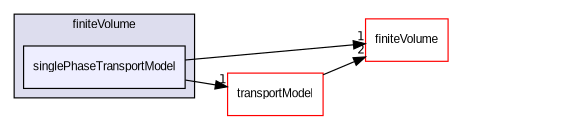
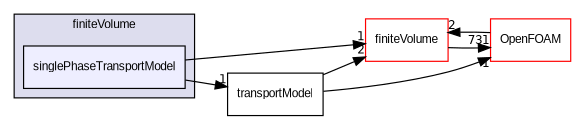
node "OpenFOAM": added
node "transportModel": color red -> black
